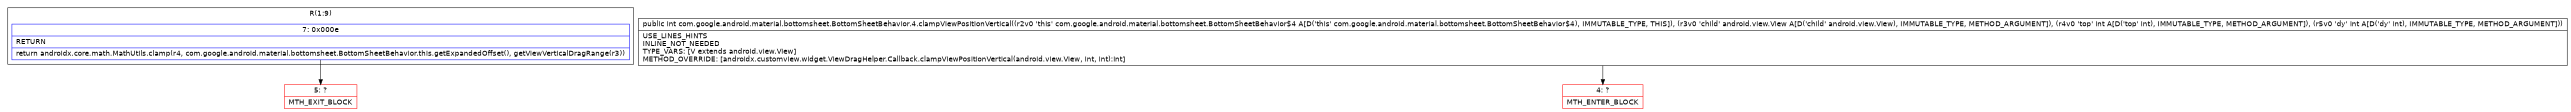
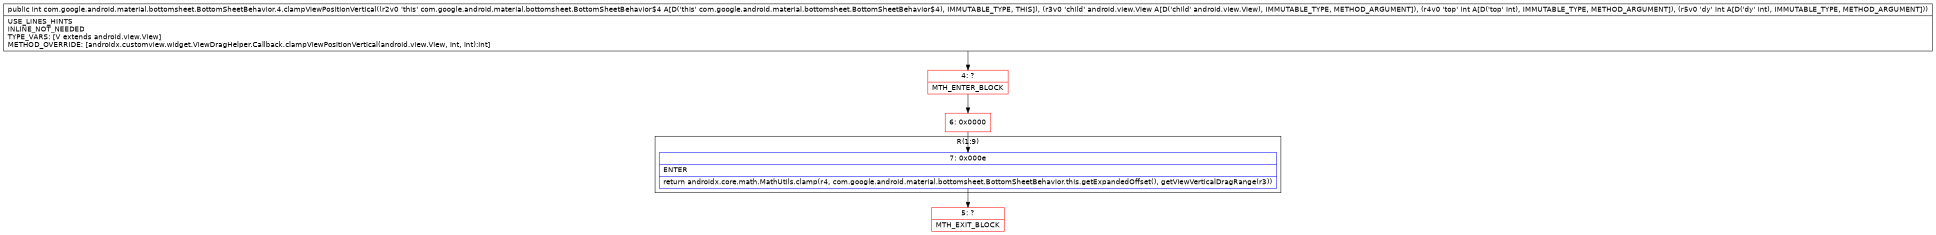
node "7: 0x000e": text "RETURN" -> "ENTER"
node "6: 0x0000": added
